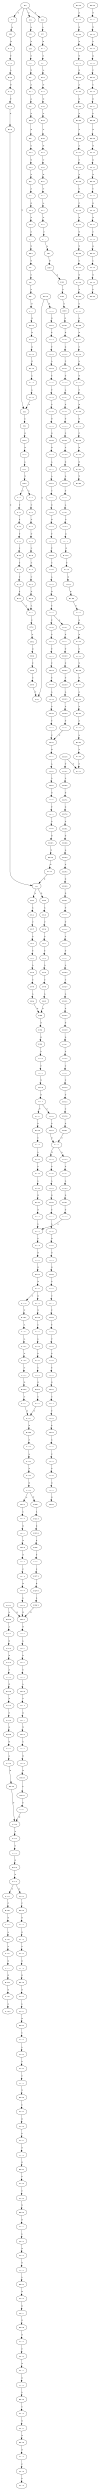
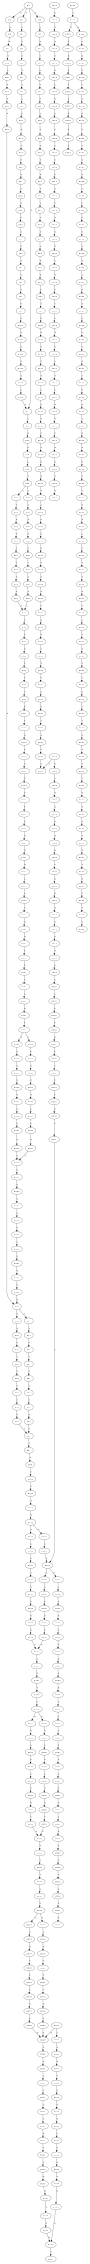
edge "S102" -> "S98": reversed
node "S386": added
edge "S419" -> "S420": added, label "A"
node "S350": removed
